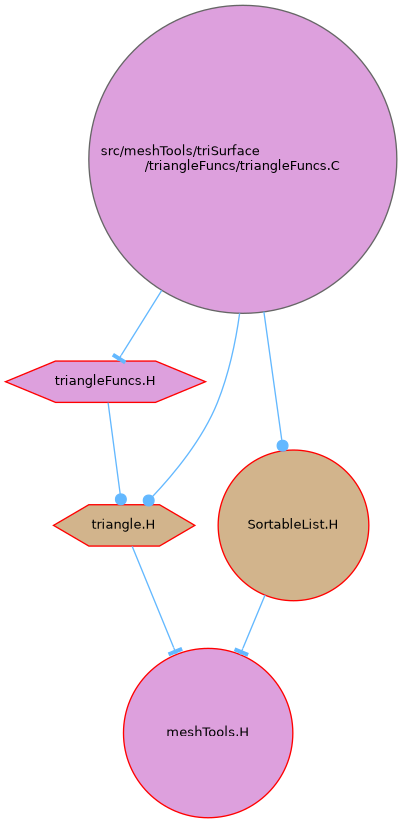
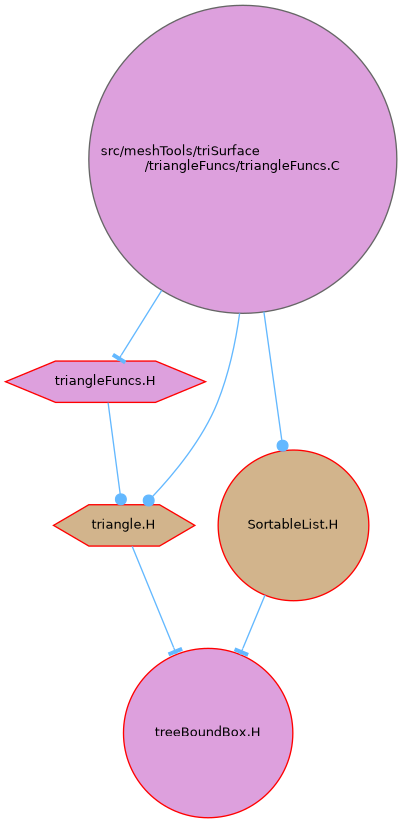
node "meshTools.H": label "meshTools.H" -> "treeBoundBox.H"
